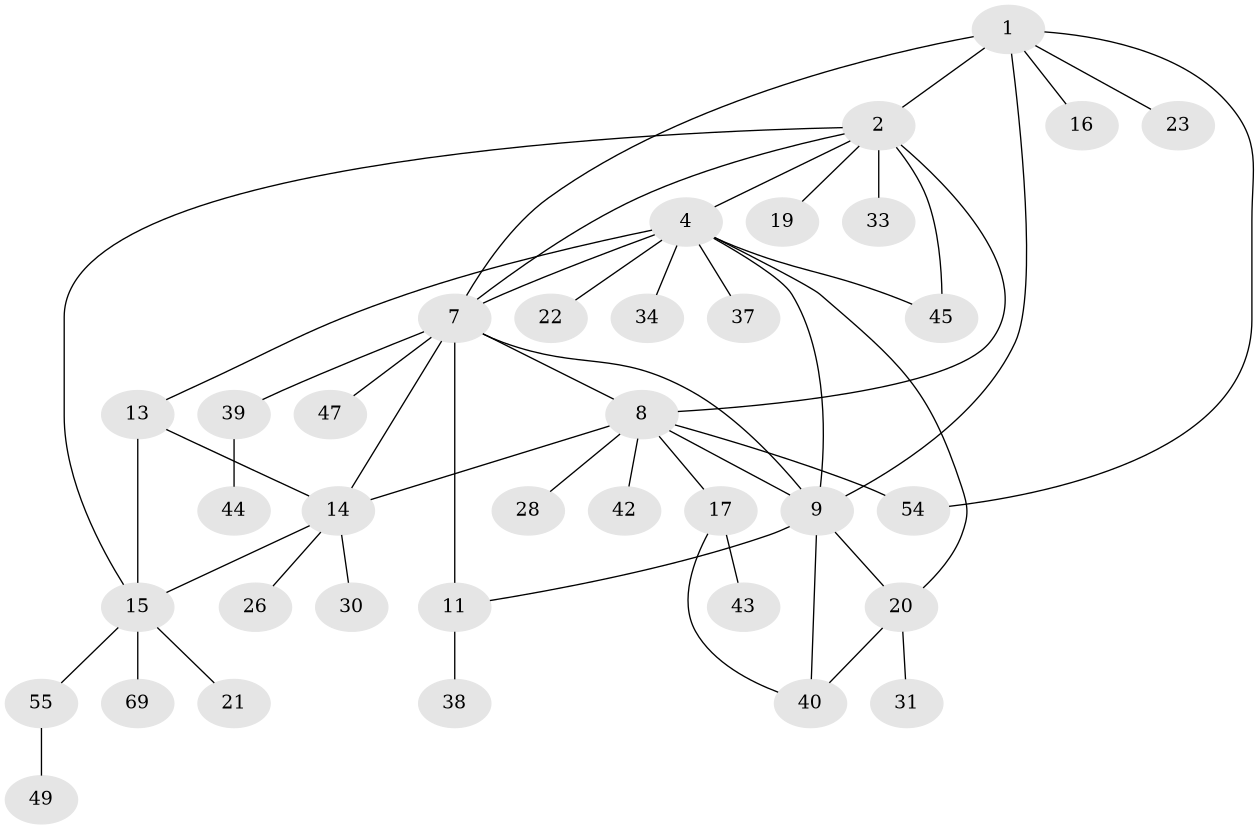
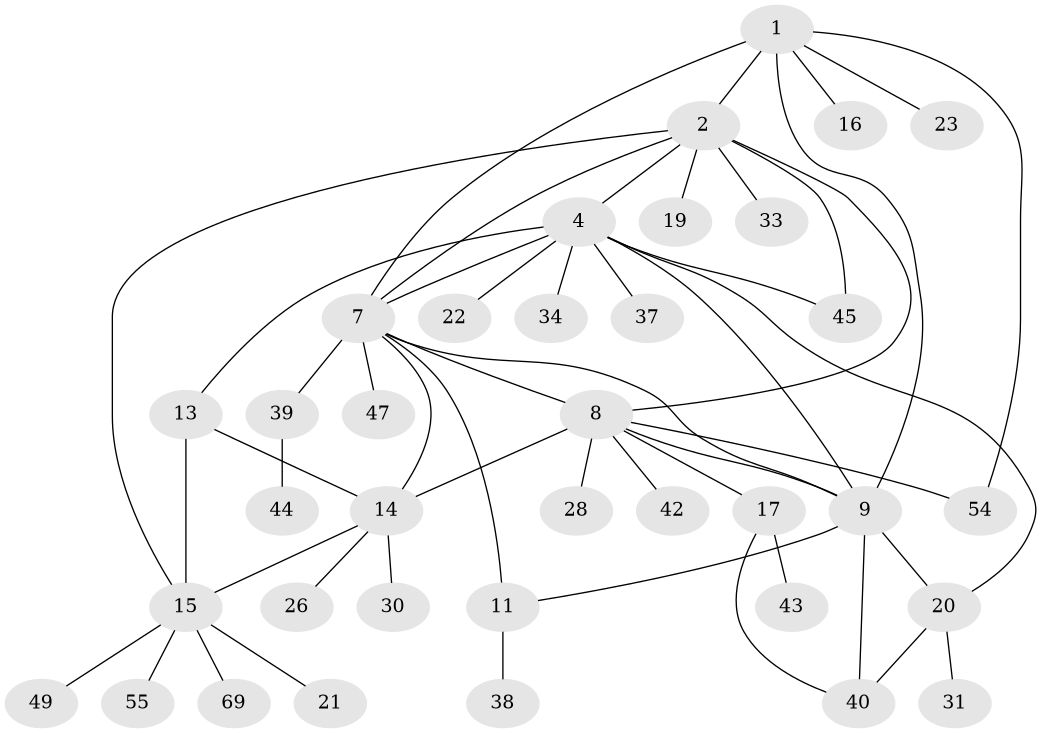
edge "55" -- "49": now "15" -- "49"
